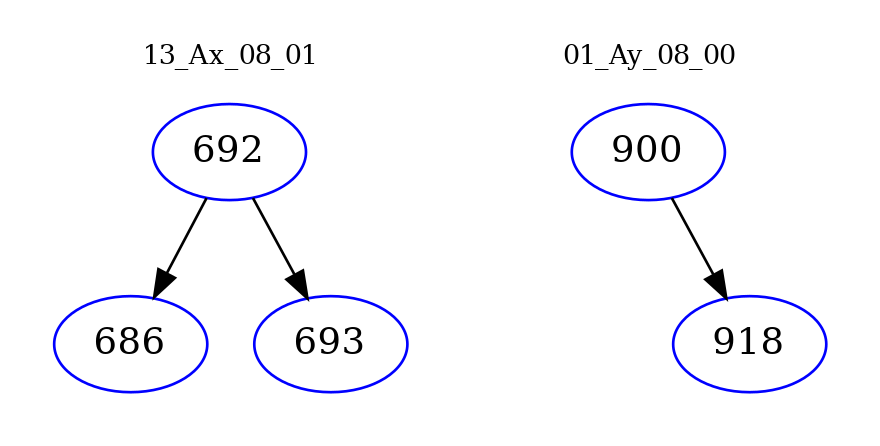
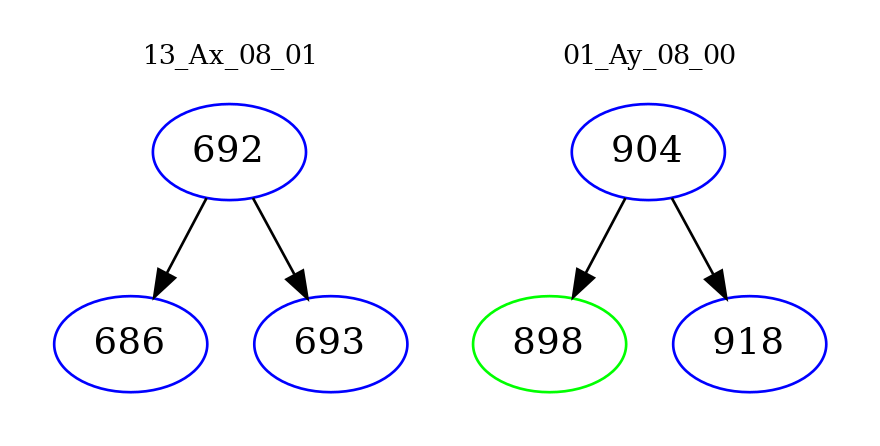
node "900": label "900" -> "904"
node "898": added
